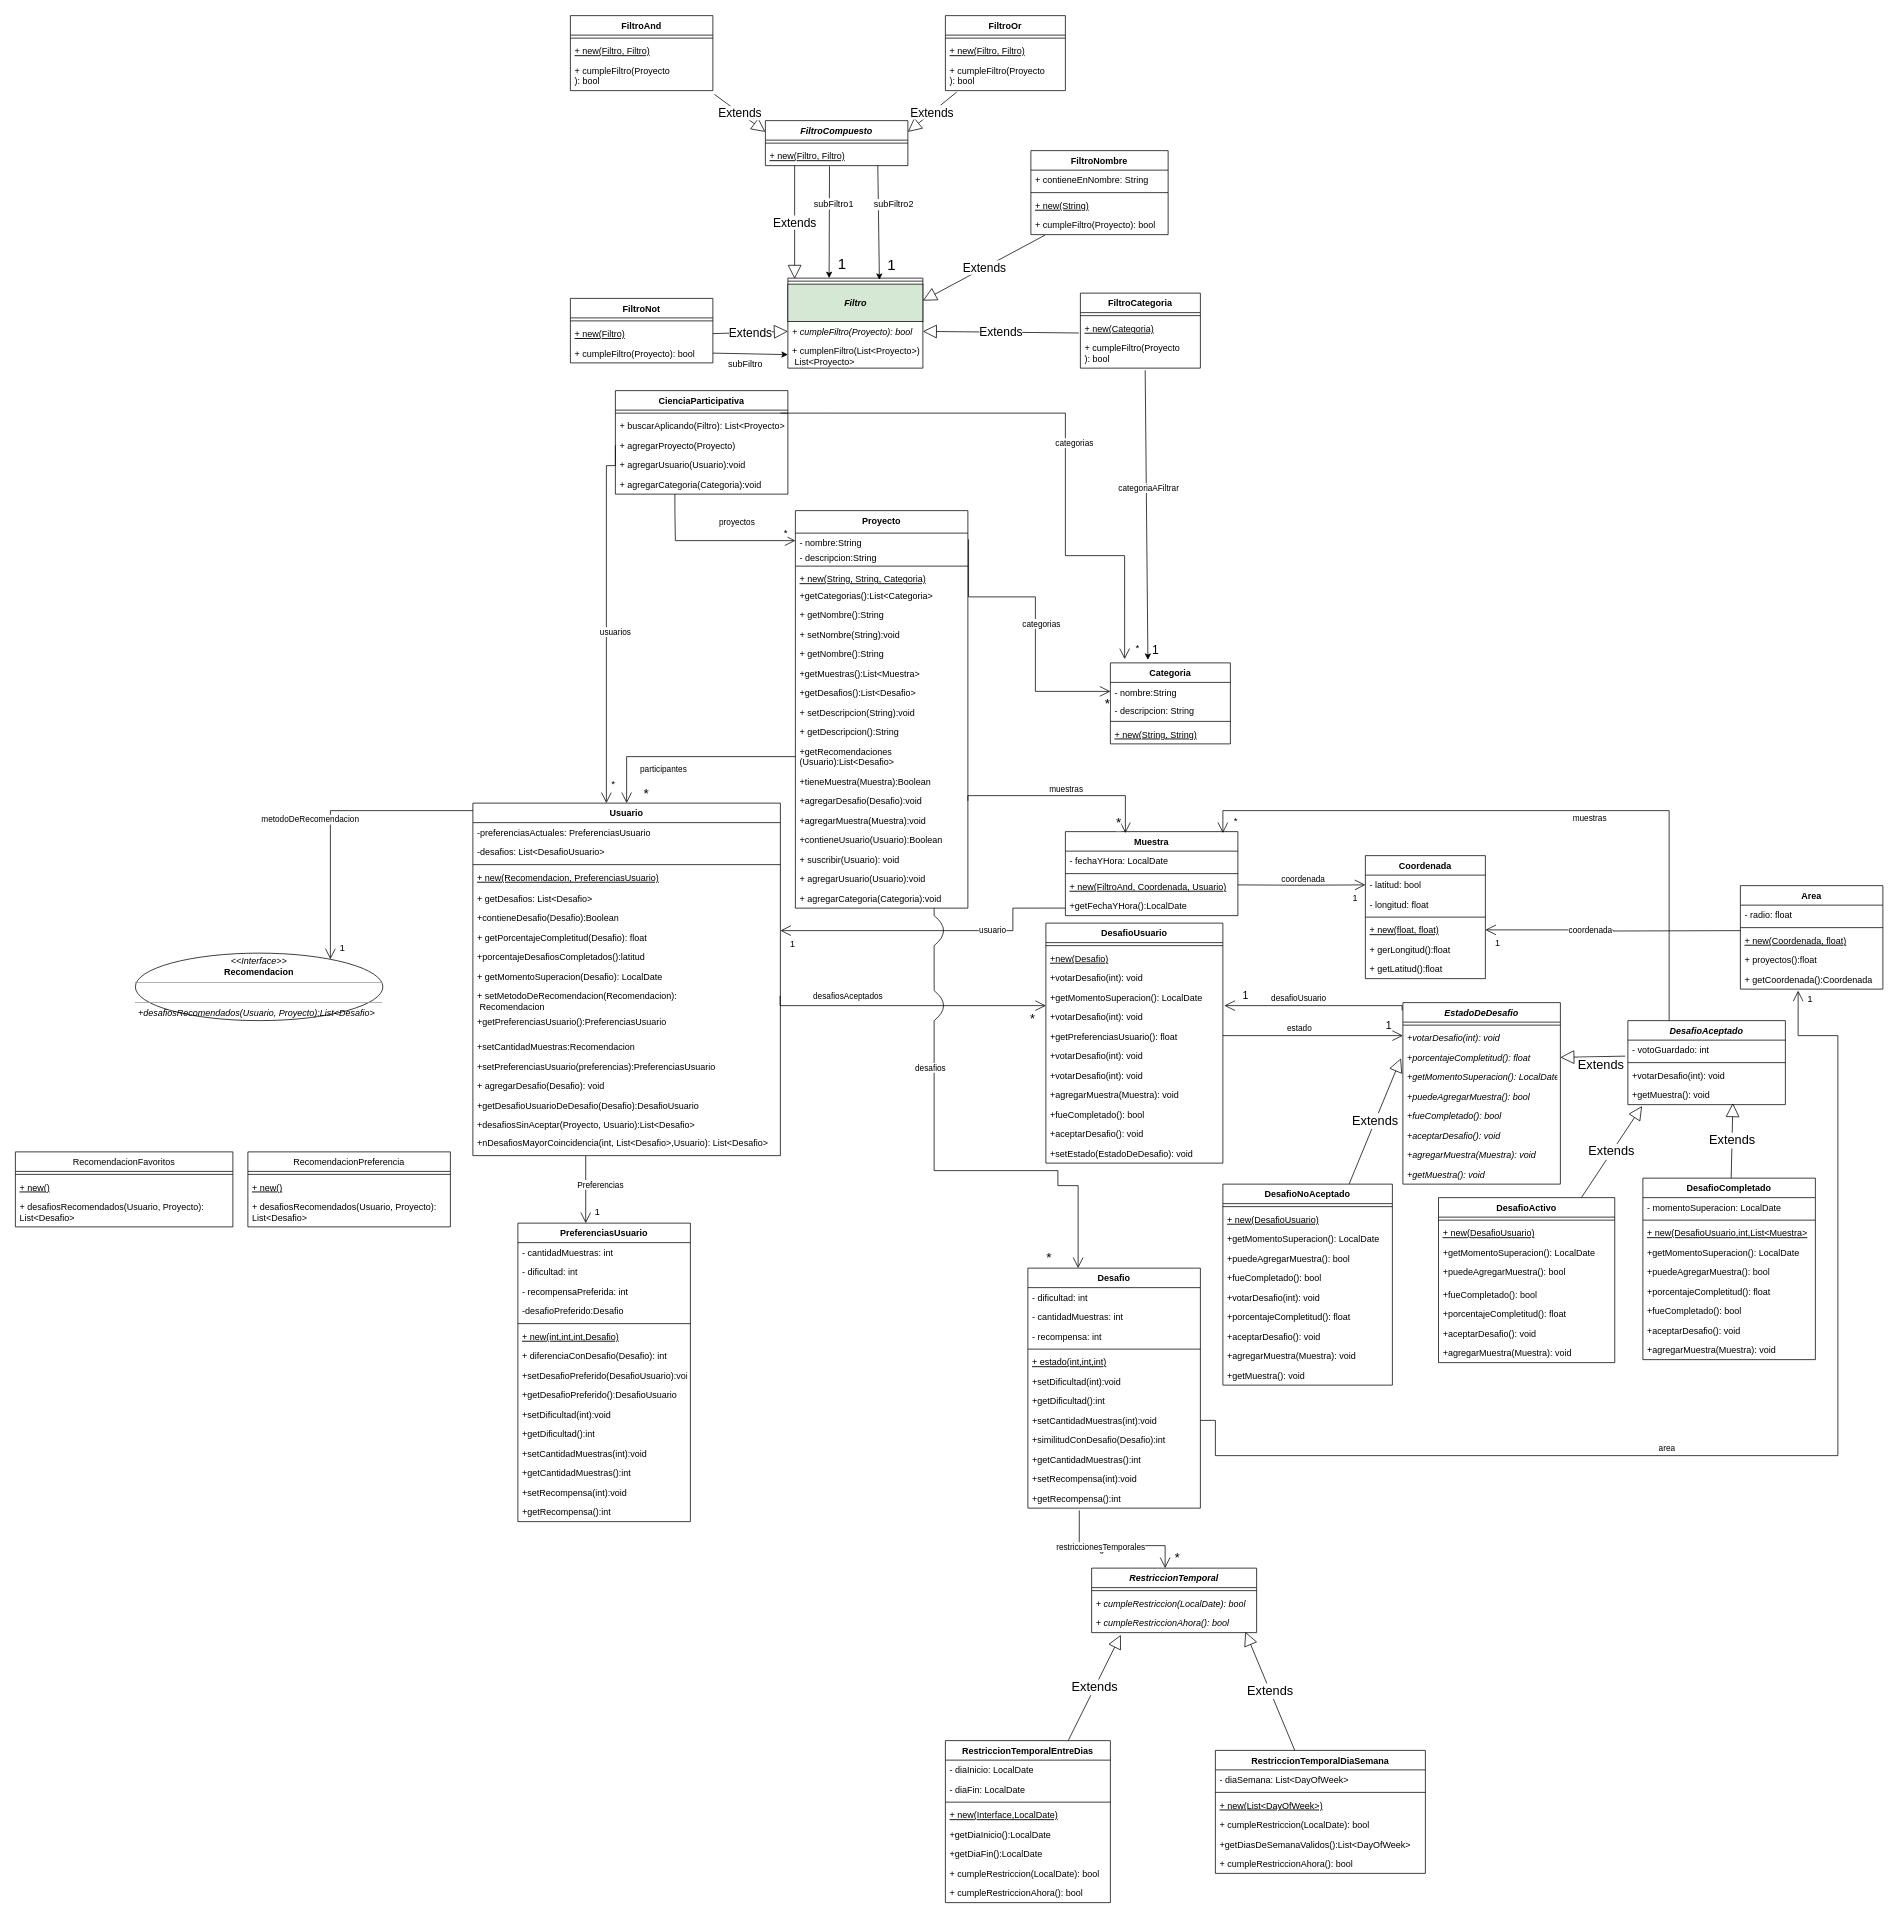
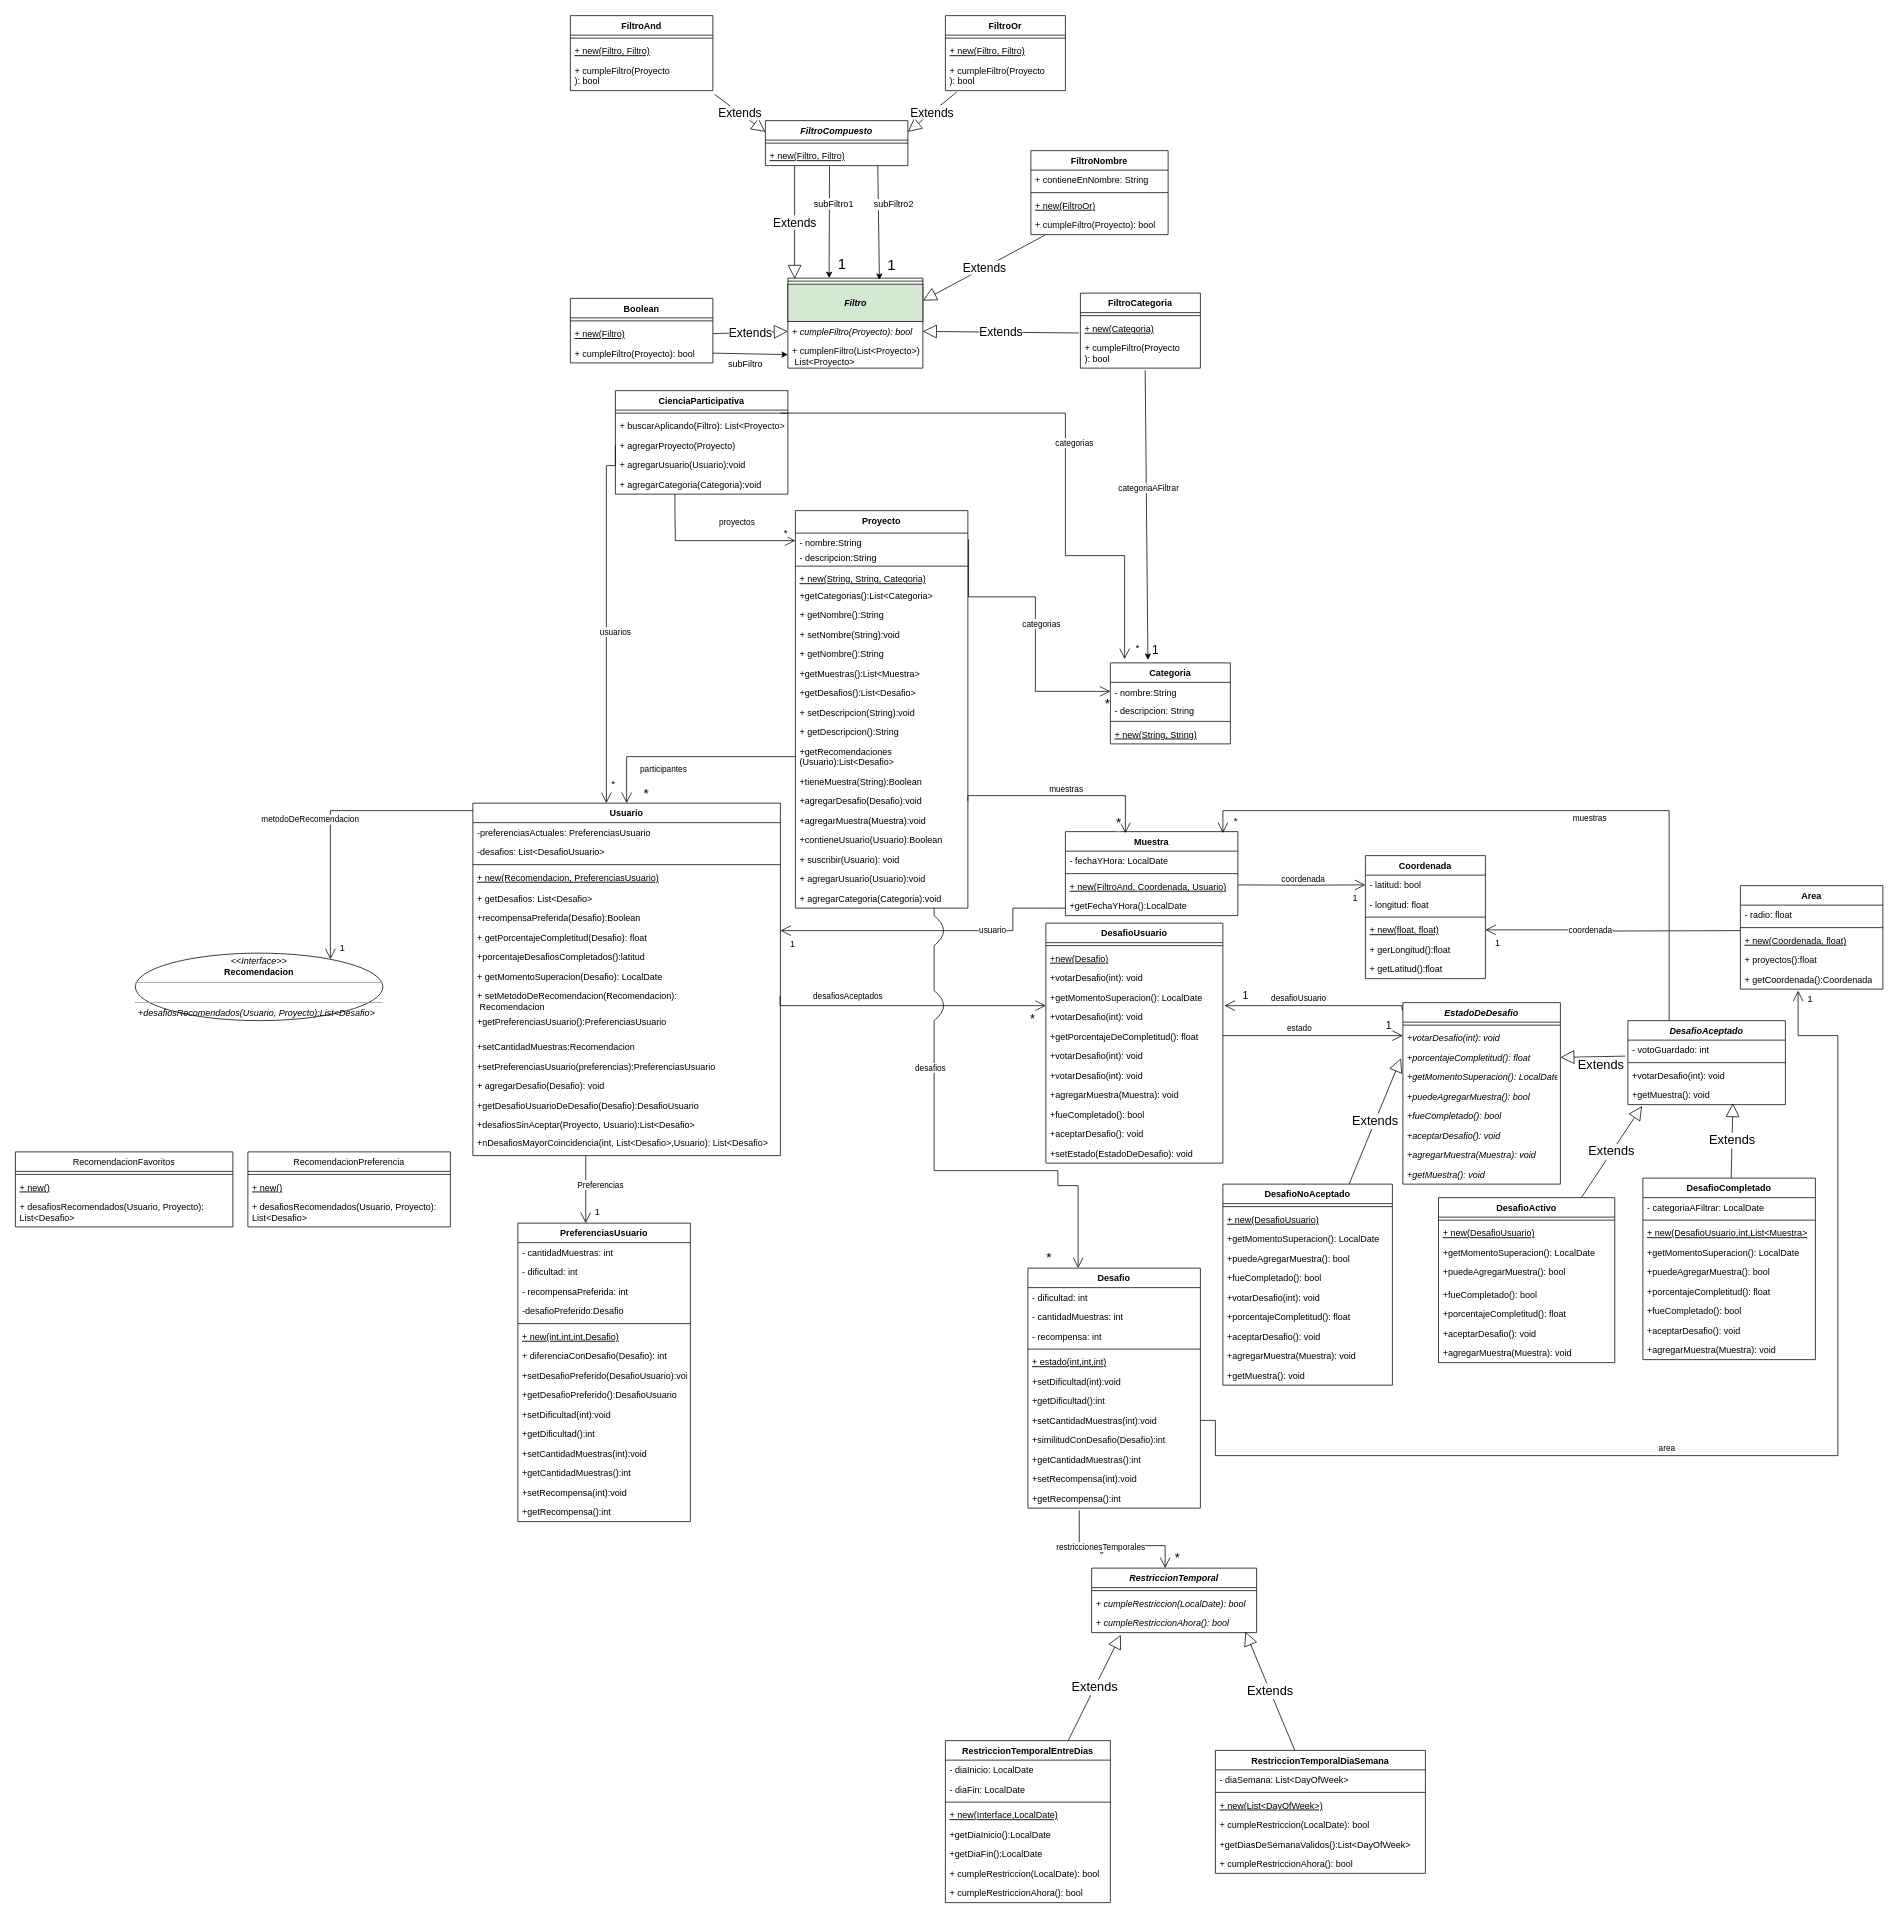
node "+ new(String)": label "+ new(String)" -> "+ new(FiltroOr)"
node "FiltroNot": label "FiltroNot" -> "Boolean"
node "+tieneMuestra(Muestra):Boolean": label "+tieneMuestra(Muestra):Boolean" -> "+tieneMuestra(String):Boolean"
node "+contieneDesafio(Desafio):Boolean": label "+contieneDesafio(Desafio):Boolean" -> "+recompensaPreferida(Desafio):Boolean"
node "+getPreferenciasUsuario(): float": label "+getPreferenciasUsuario(): float" -> "+getPorcentajeDeCompletitud(): float"
node "- momentoSuperacion: LocalDate": label "- momentoSuperacion: LocalDate" -> "- categoriaAFiltrar: LocalDate"
